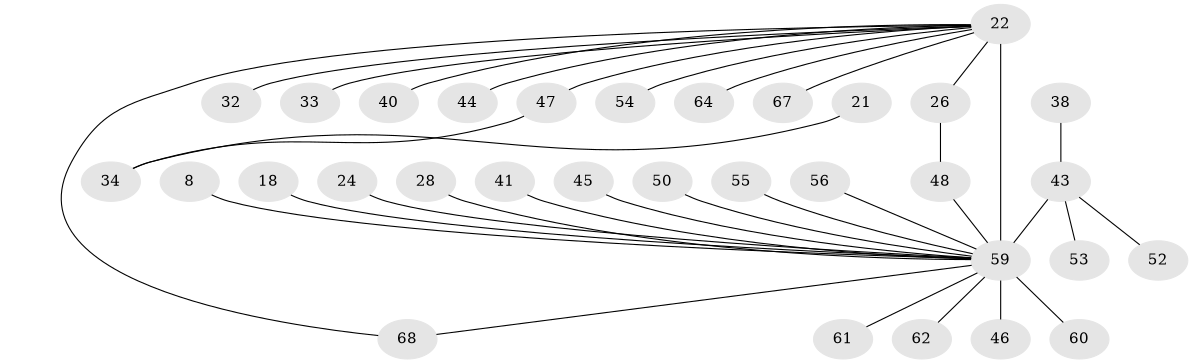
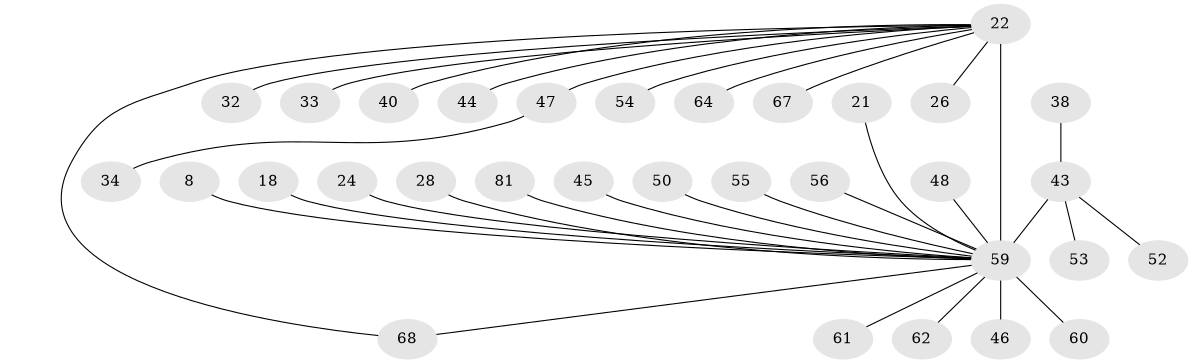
edge "21" -- "34": now "21" -- "59"
edge "26" -- "48": removed
node "41": label "41" -> "81"
